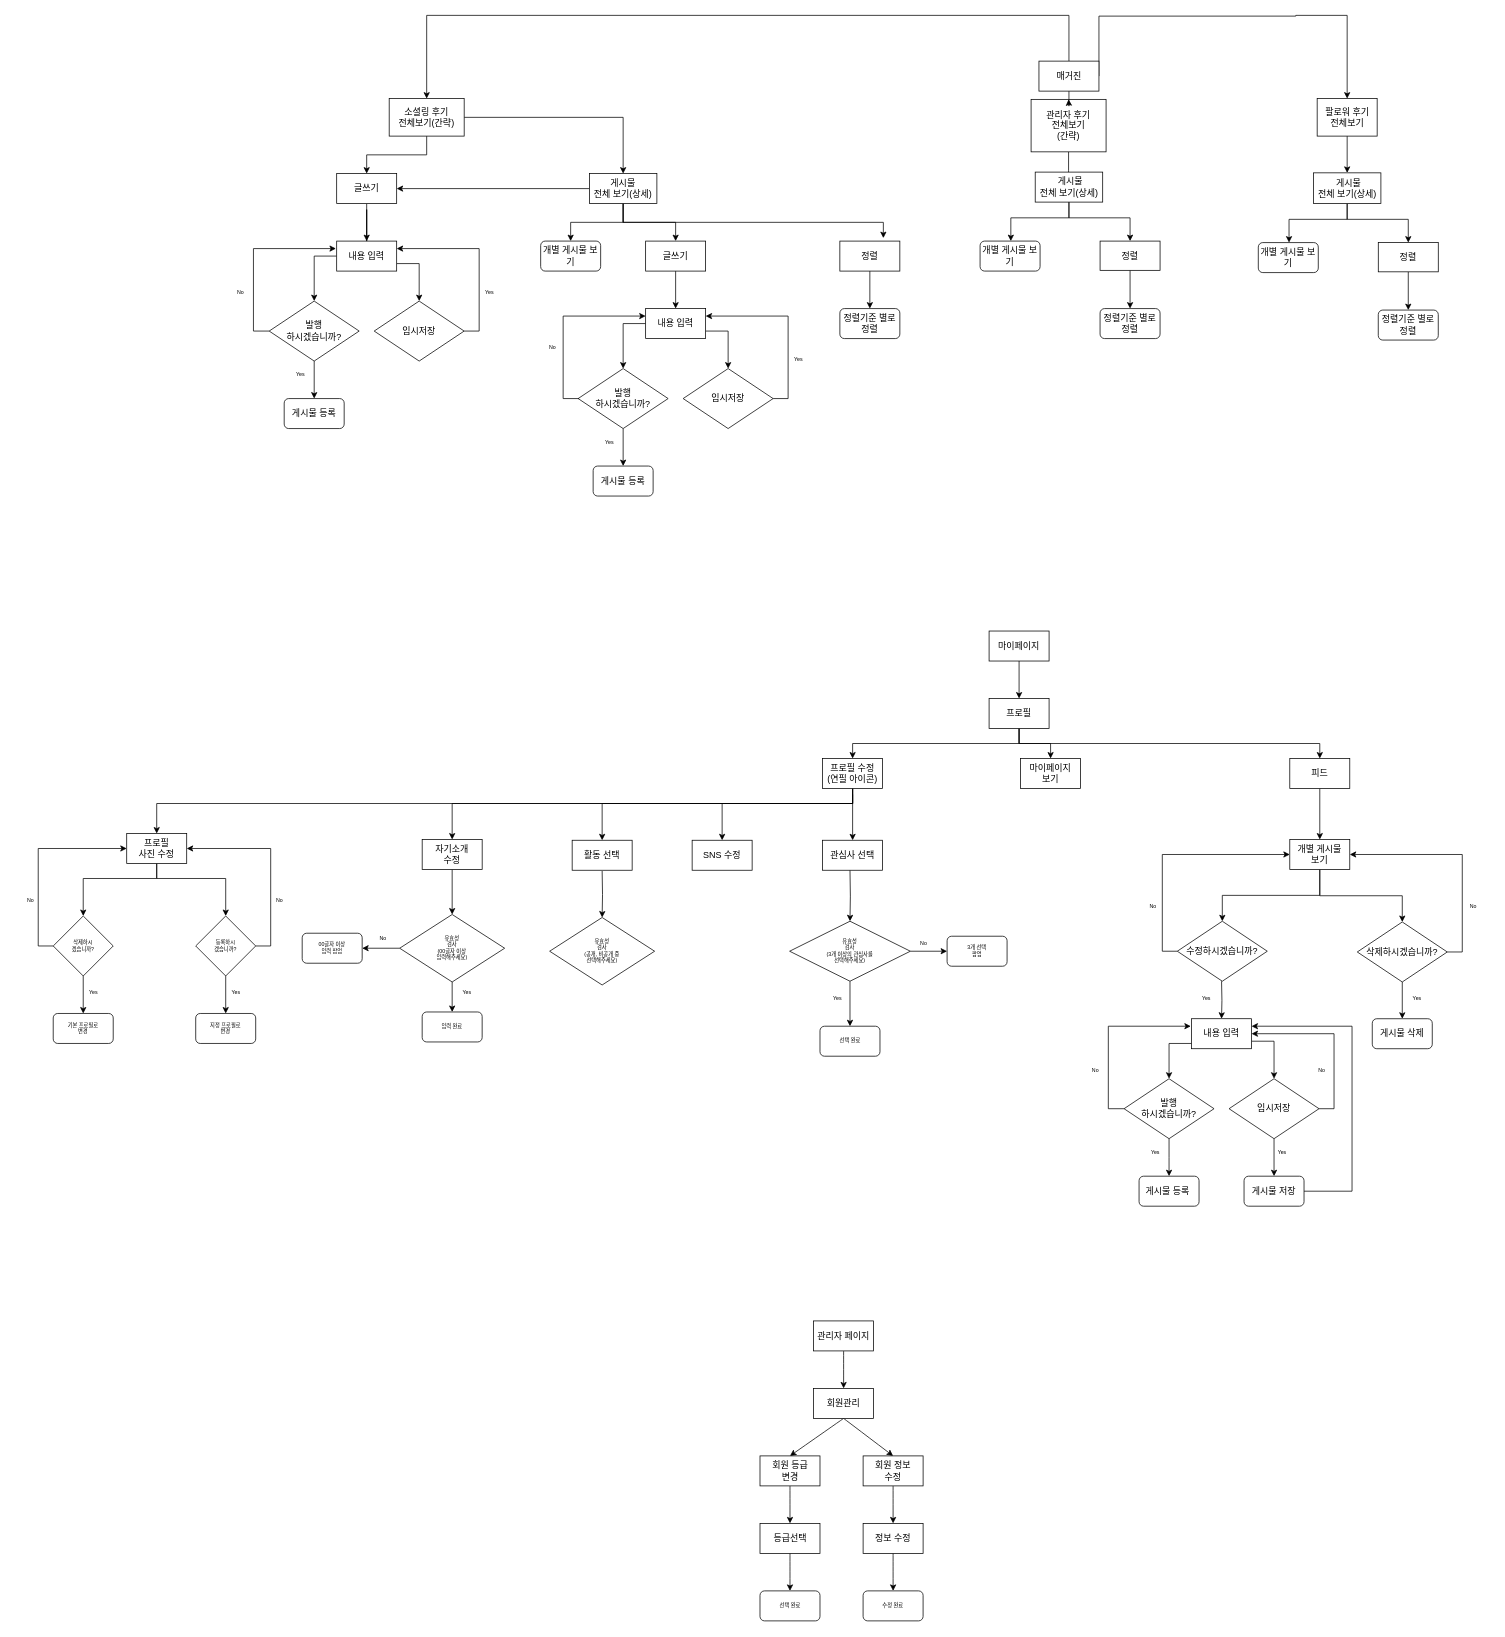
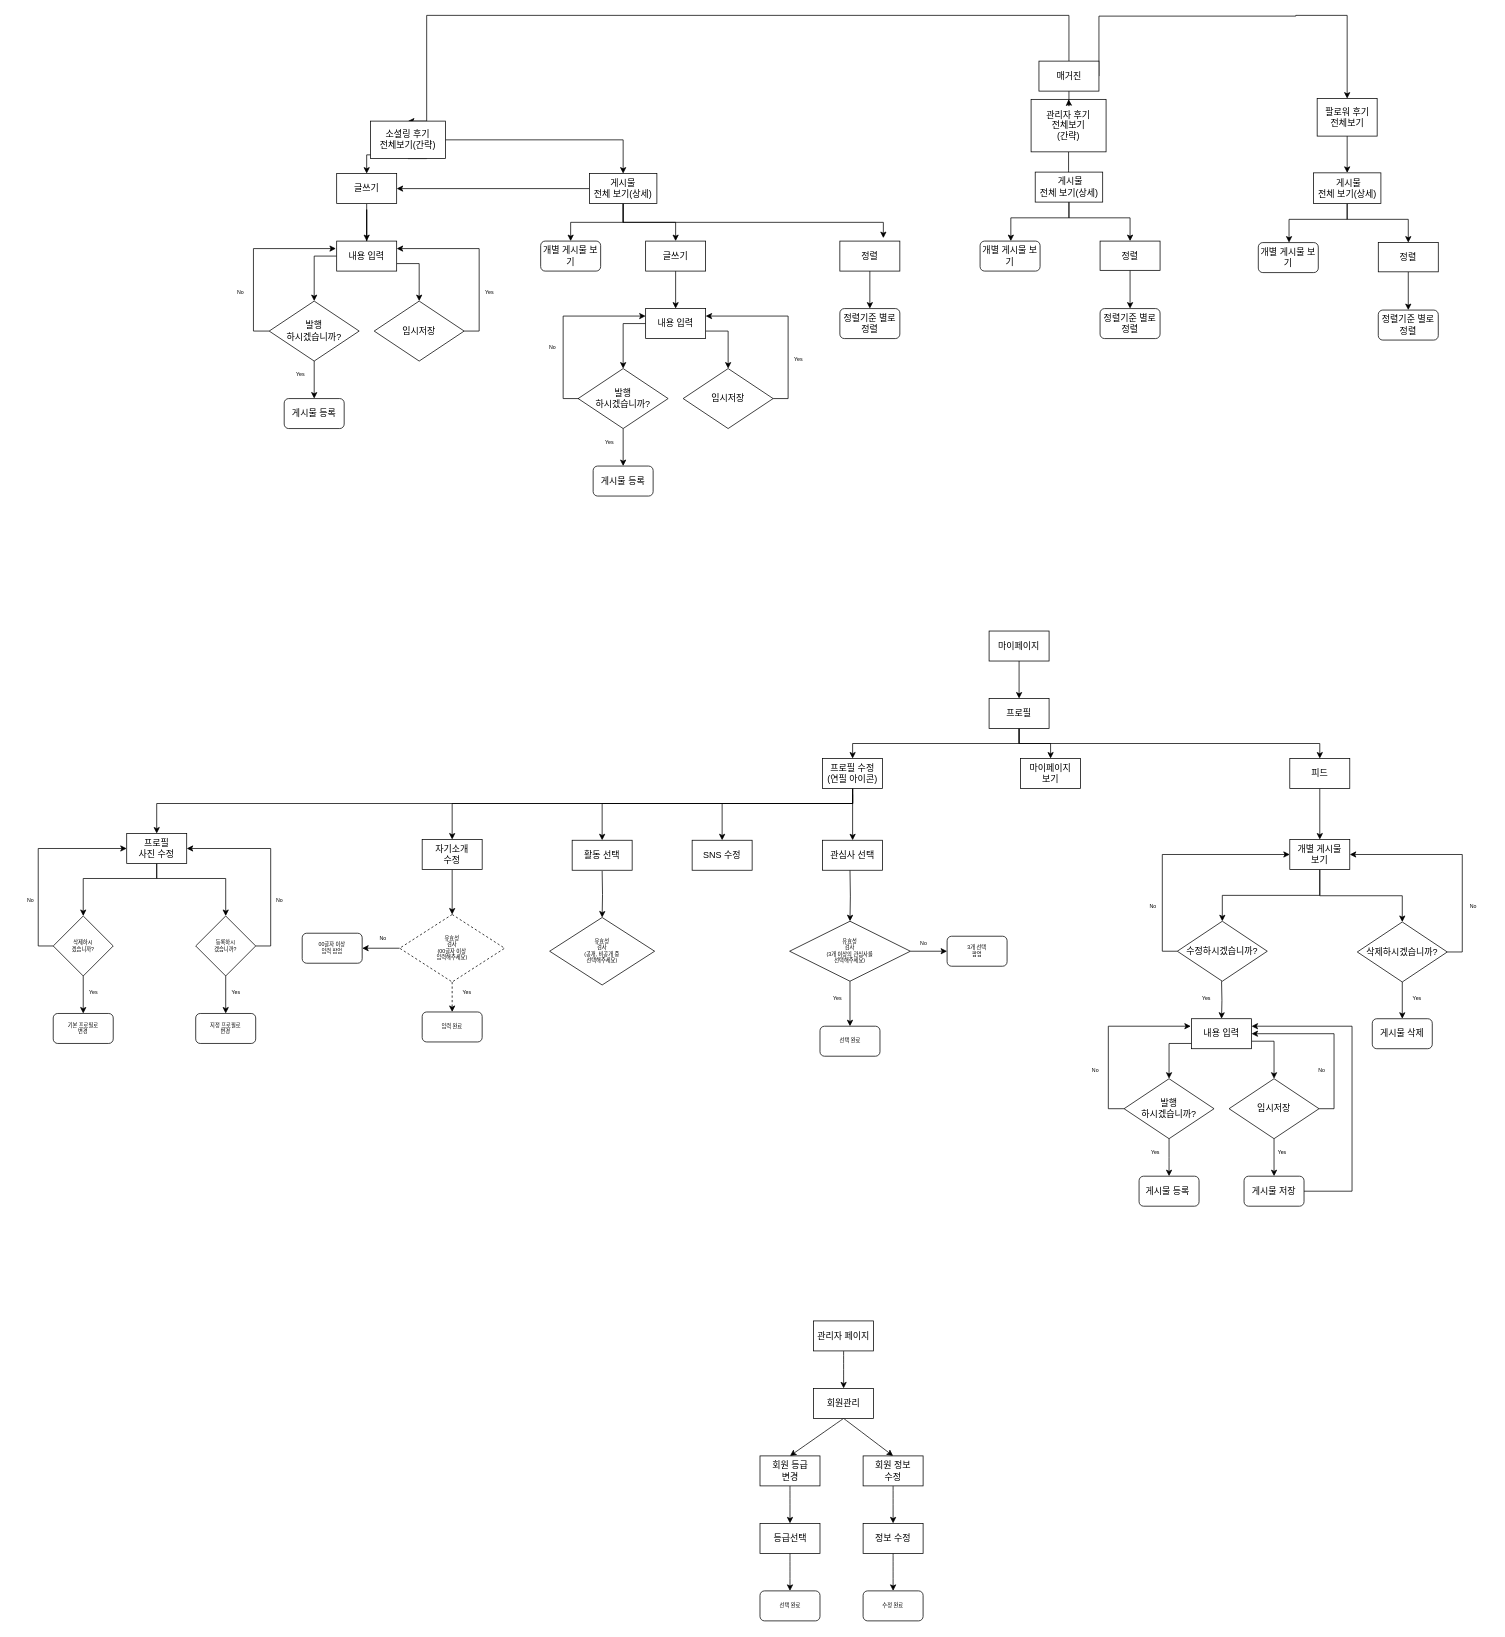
node "소셜링 후기 전체보기(간략)": moved (426, 117) -> (408, 140)
node "유효성 검사 (00글자 이상 입력해주세요)": style solid -> dashed
edge "유효성 검사 (00글자 이상 입력해주세요)" -> "입력 완료": style solid -> dashed
